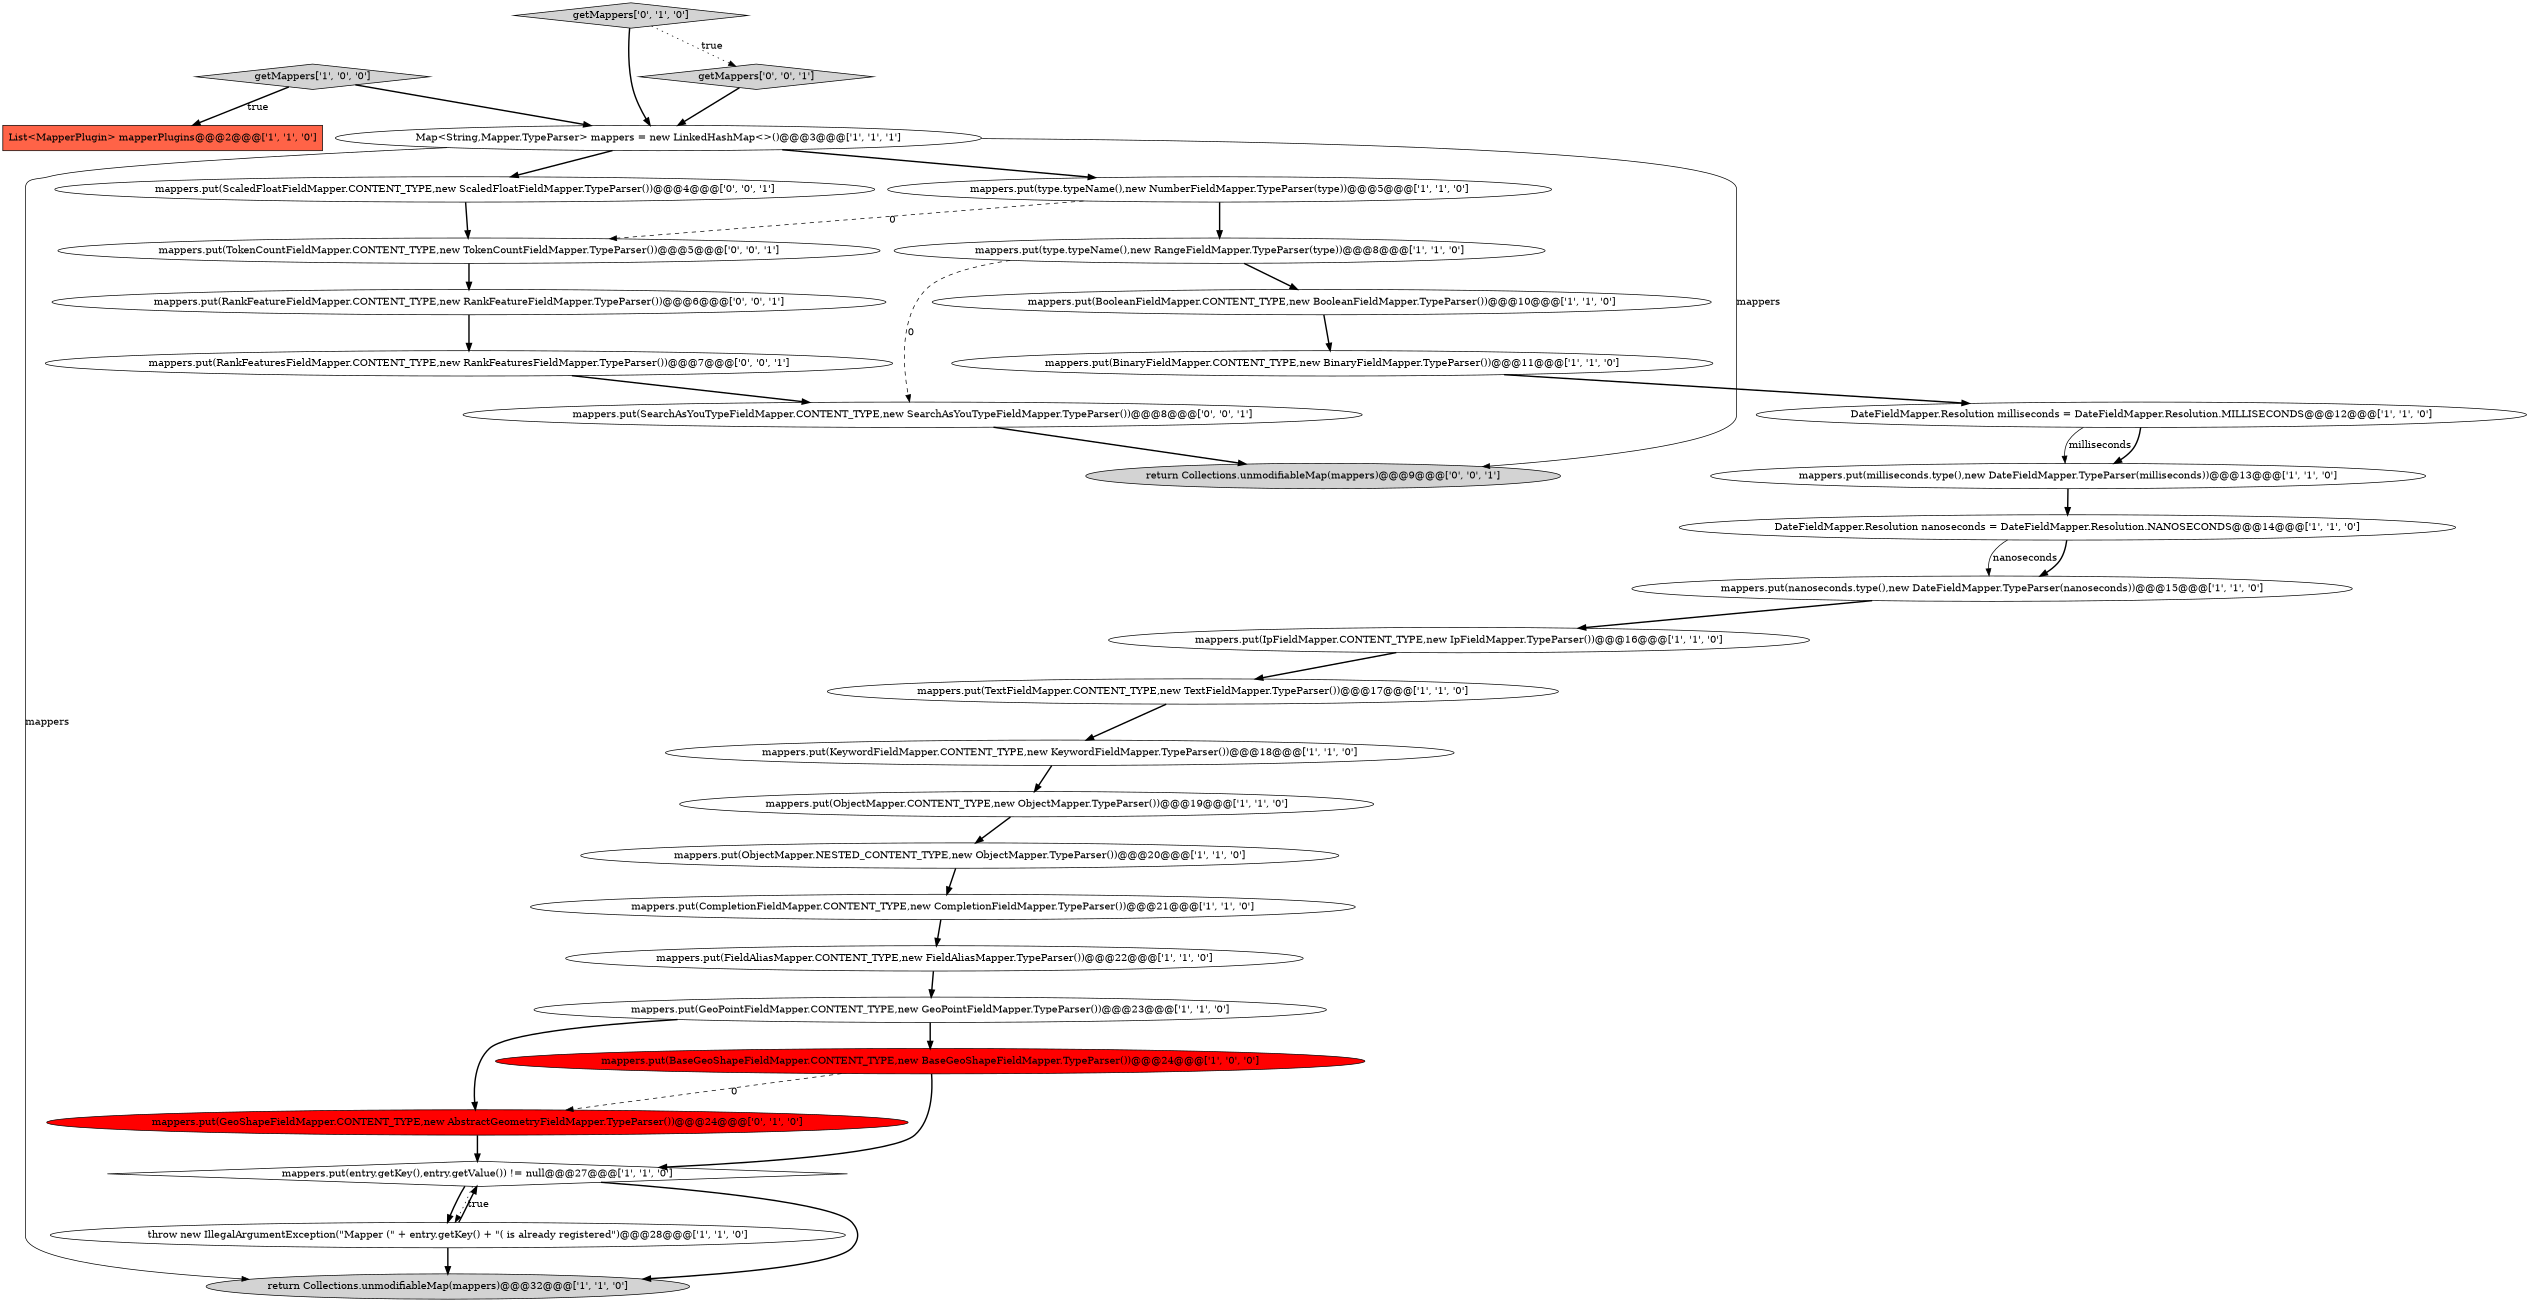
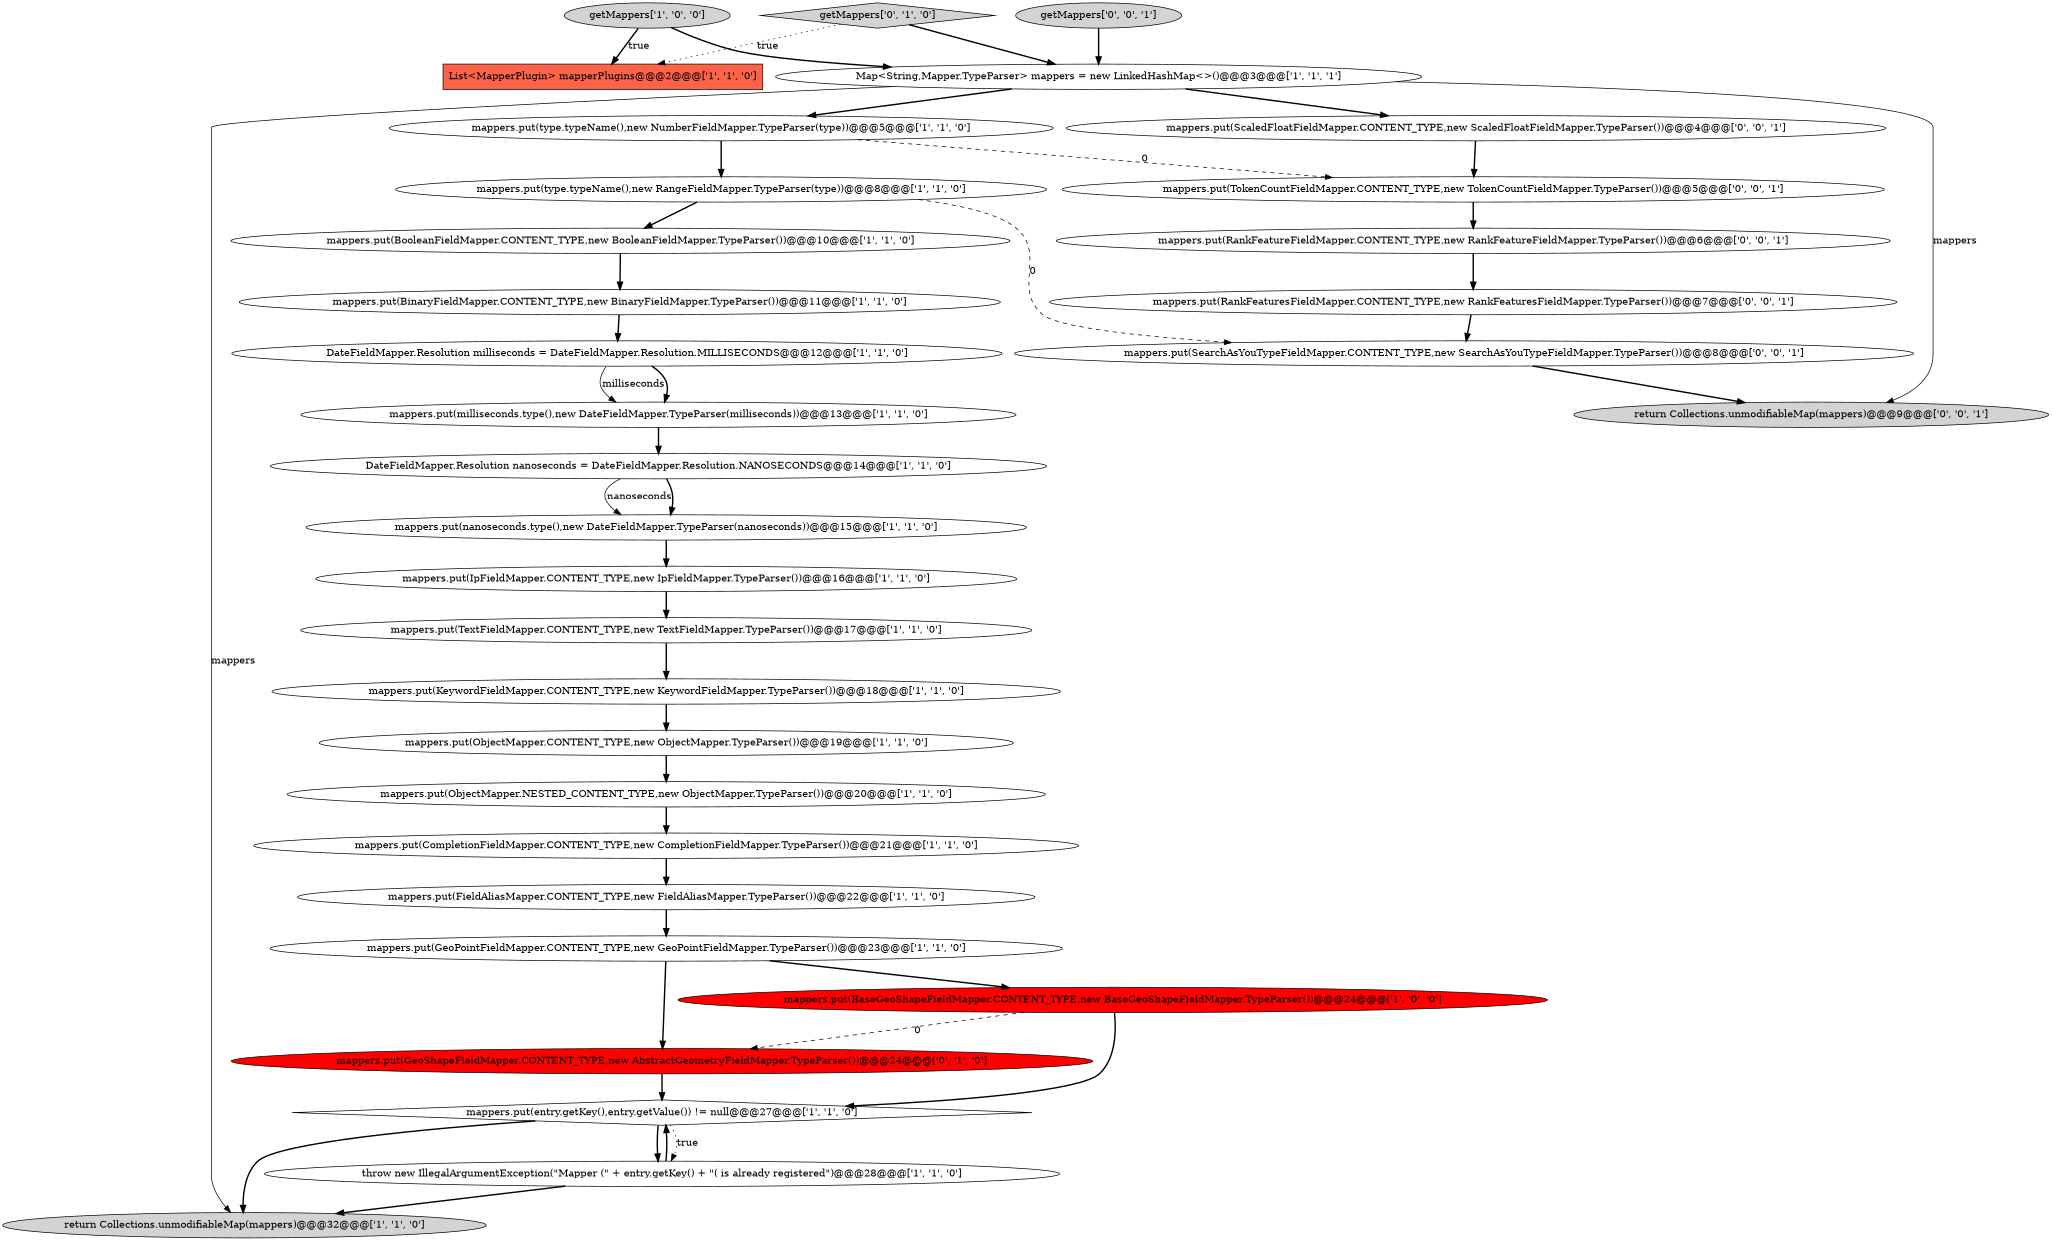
edge "getMappers['0', '1', '0']" -> "getMappers['0', '0', '1']": now "getMappers['0', '1', '0']" -> "List<MapperPlugin> mapperPlugins@@@2@@@['1', '1', '0']"
node "getMappers['1', '0', '0']": shape diamond -> ellipse
node "getMappers['0', '0', '1']": shape diamond -> ellipse
